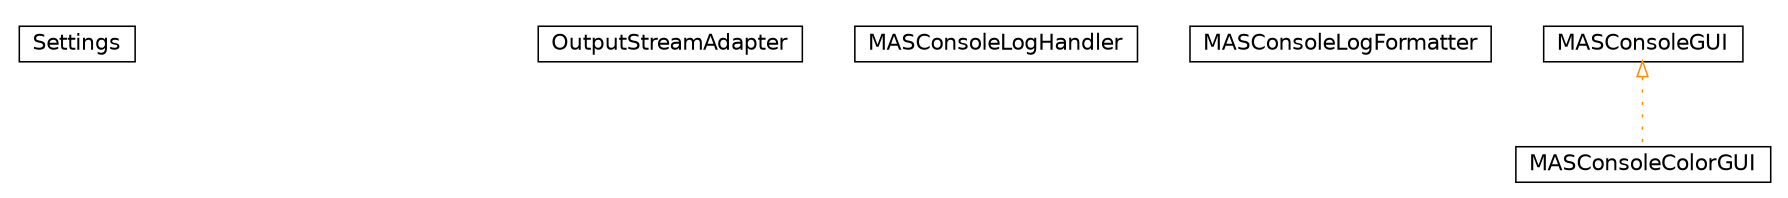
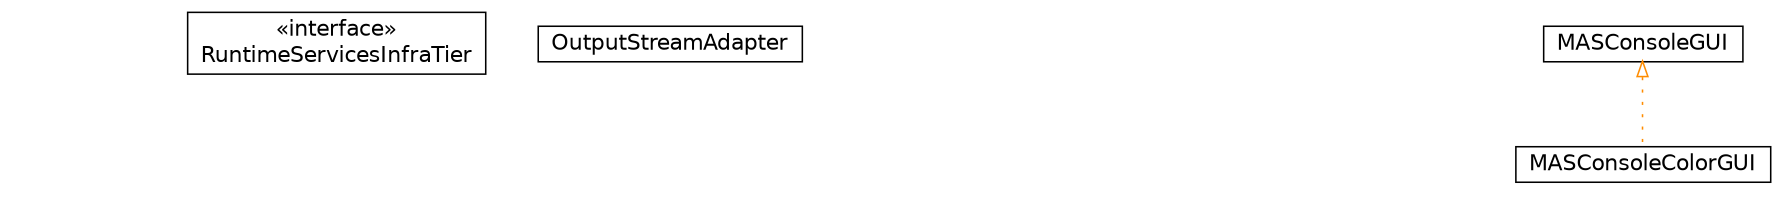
node "Settings": removed
node "RuntimeServicesInfraTier": added
node "MASConsoleLogHandler": removed
node "MASConsoleLogFormatter": removed
